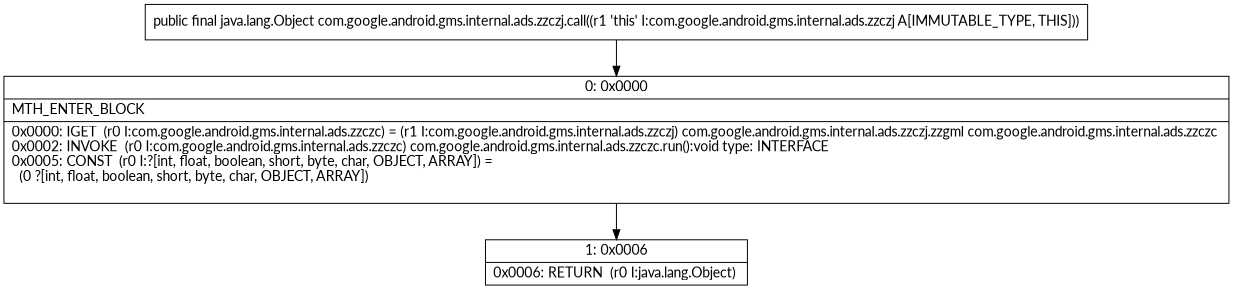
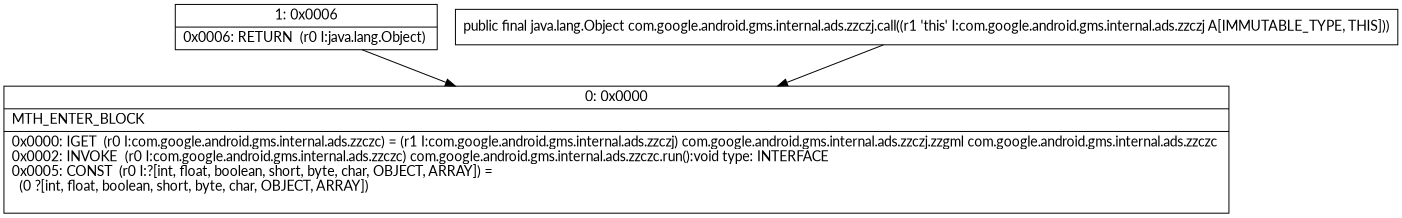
edge "0: 0x0000" -> "1: 0x0006": reversed
